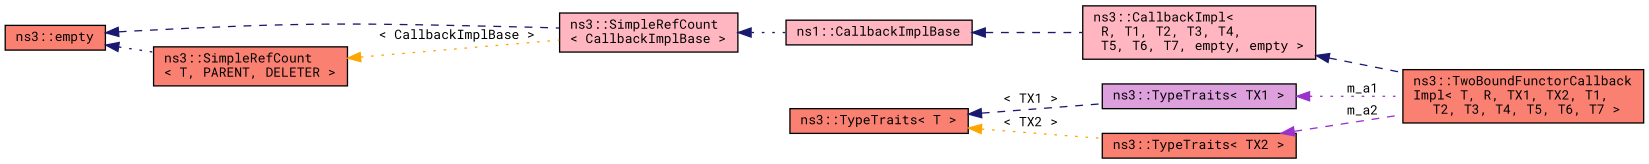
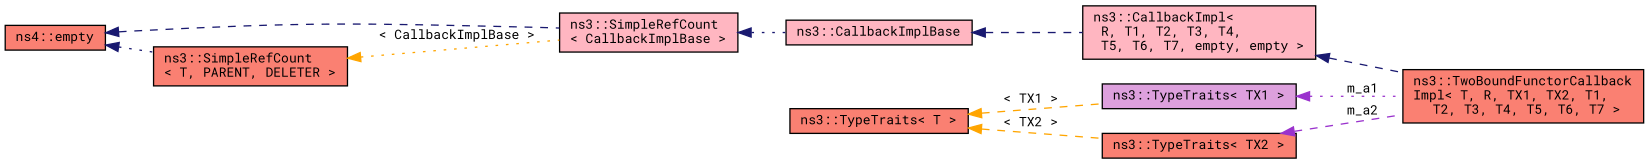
node "ns1::CallbackImplBase": label "ns1::CallbackImplBase" -> "ns3::CallbackImplBase"
node "ns3::empty": label "ns3::empty" -> "ns4::empty"
edge "ns3::TypeTraits< TX1 >" -> "ns3::TypeTraits< T >": color midnightblue -> orange
edge "ns3::TypeTraits< TX2 >" -> "ns3::TypeTraits< T >": style dotted -> dashed
